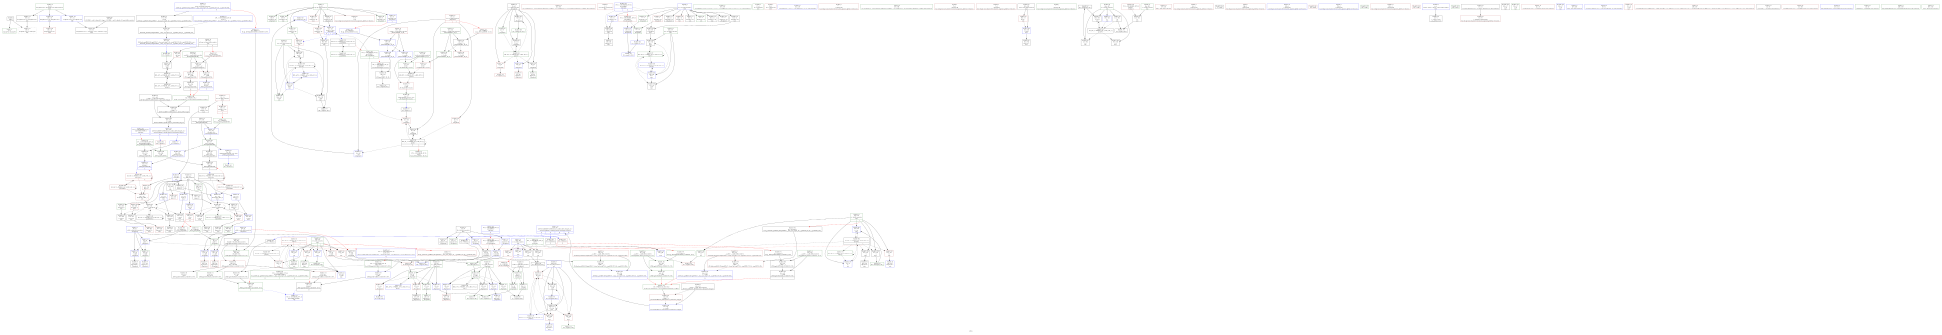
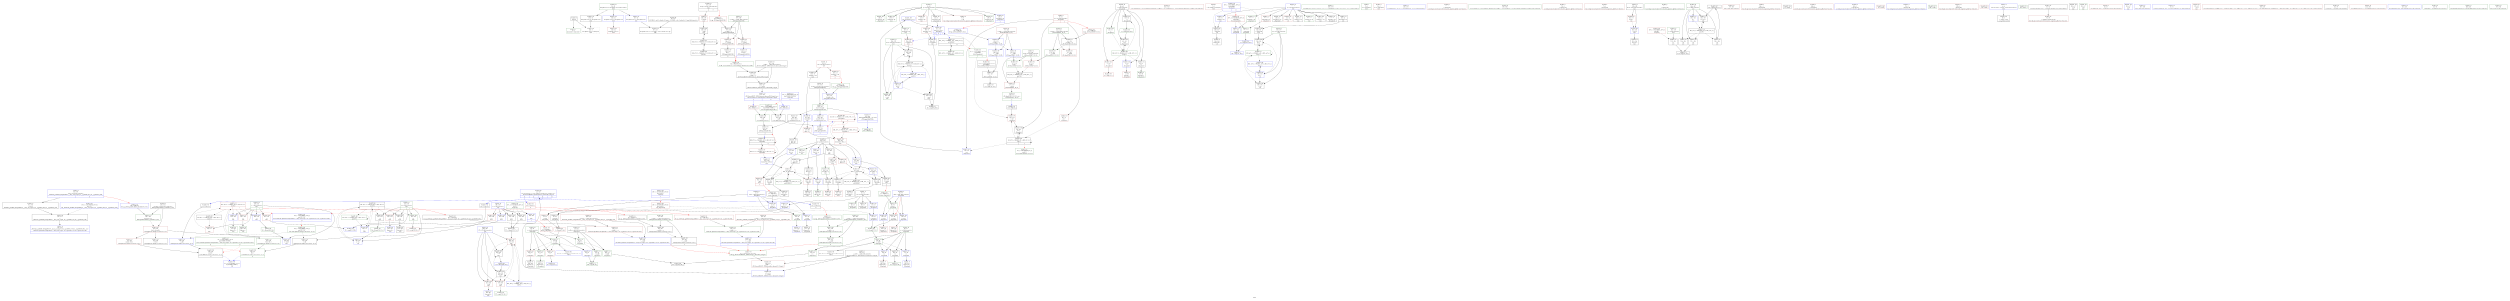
edge "NodeID: 188" -> "NodeID: 399": reversed
node "NodeID: 540": removed
